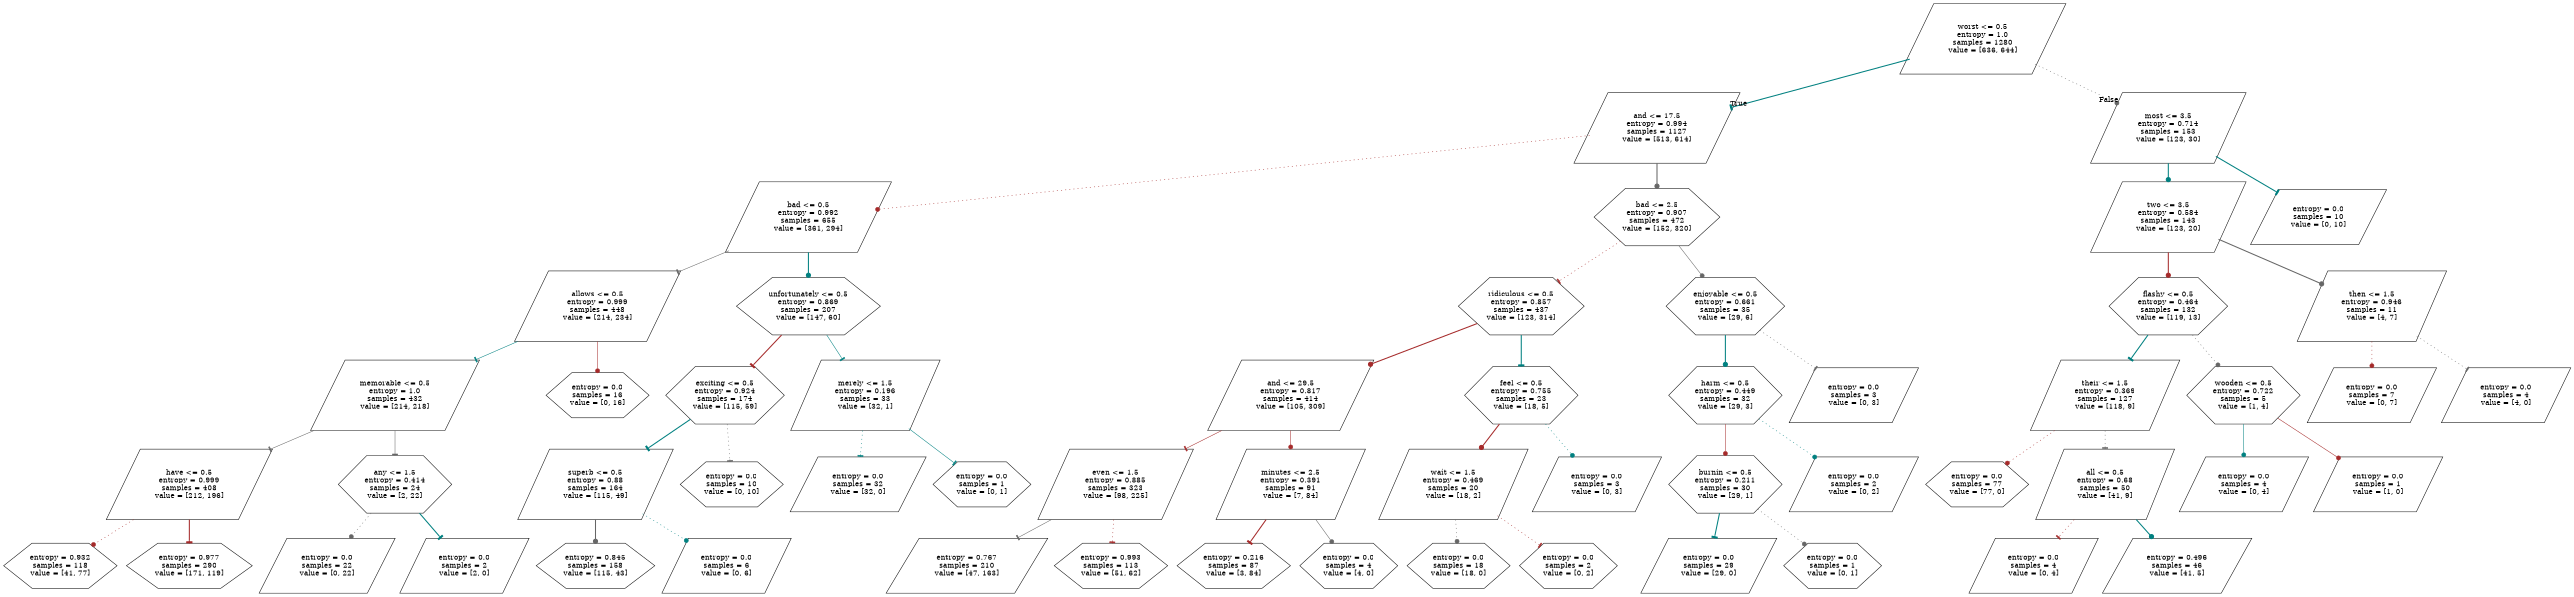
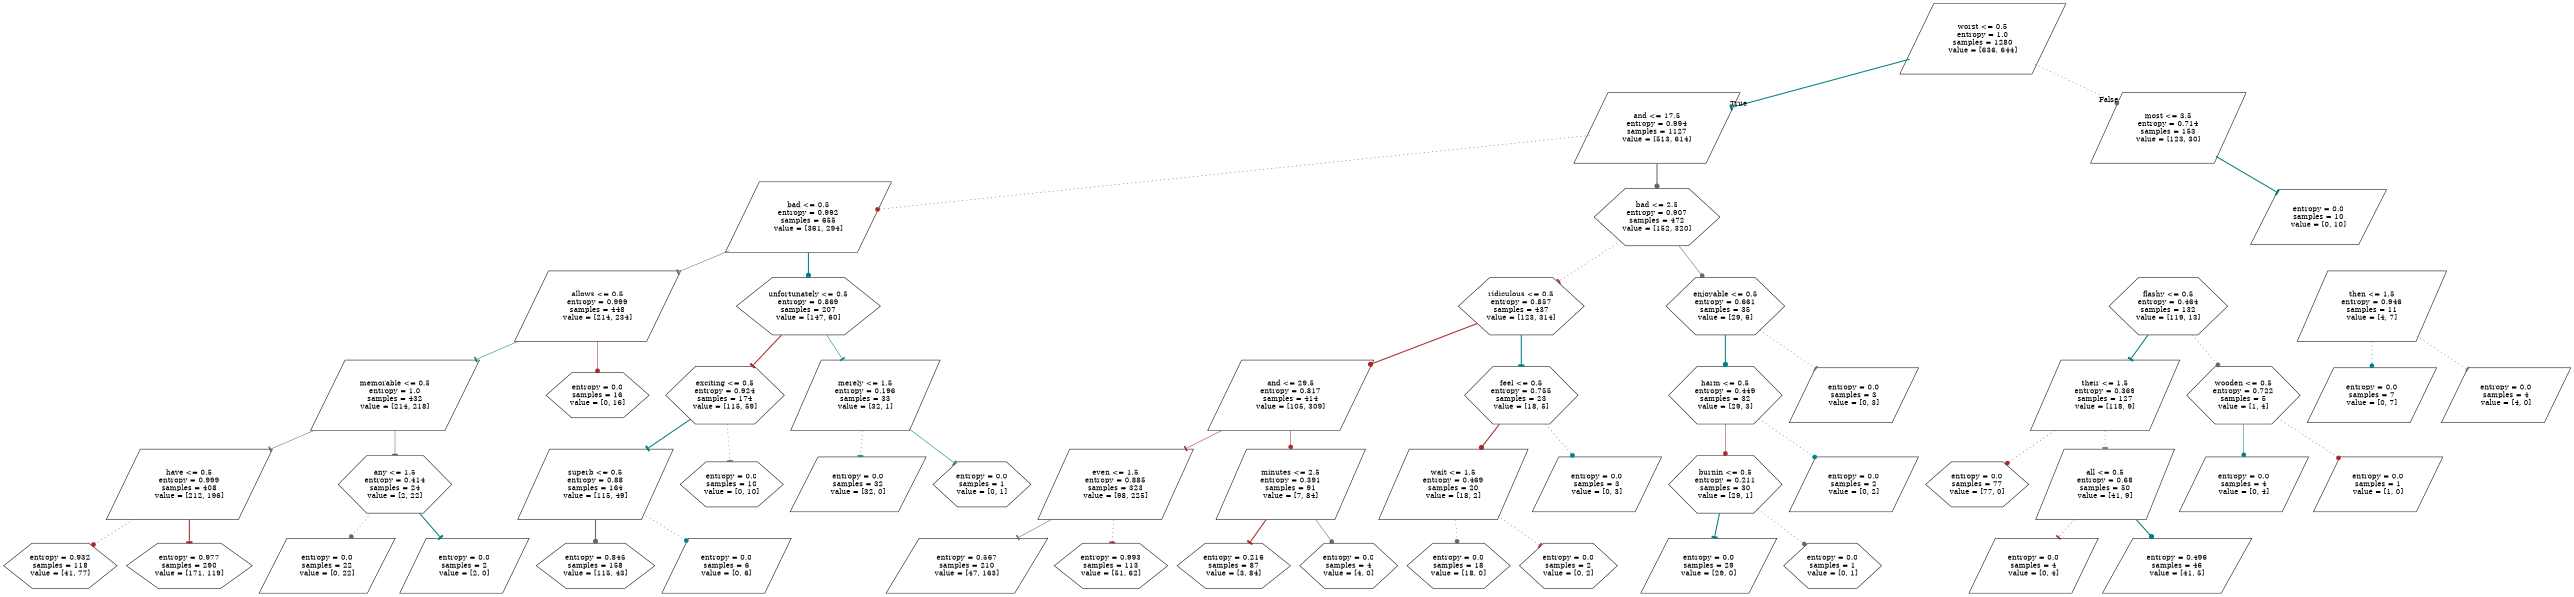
node "two <= 3.5 entropy = 0.584 samples = 143 value = [123, 20]": removed
edge "then <= 1.5 entropy = 0.946 samples = 11 value = [4, 7]" -> "entropy = 0.0 samples = 7 value = [0, 7]": color brown -> teal
edge "wooden <= 0.5 entropy = 0.722 samples = 5 value = [1, 4]" -> "entropy = 0.0 samples = 1 value = [1, 0]": style solid -> dotted
node "entropy = 0.767 samples = 210 value = [47, 163]": label "entropy = 0.767 samples = 210 value = [47, 163]" -> "entropy = 0.567 samples = 210 value = [47, 163]"
